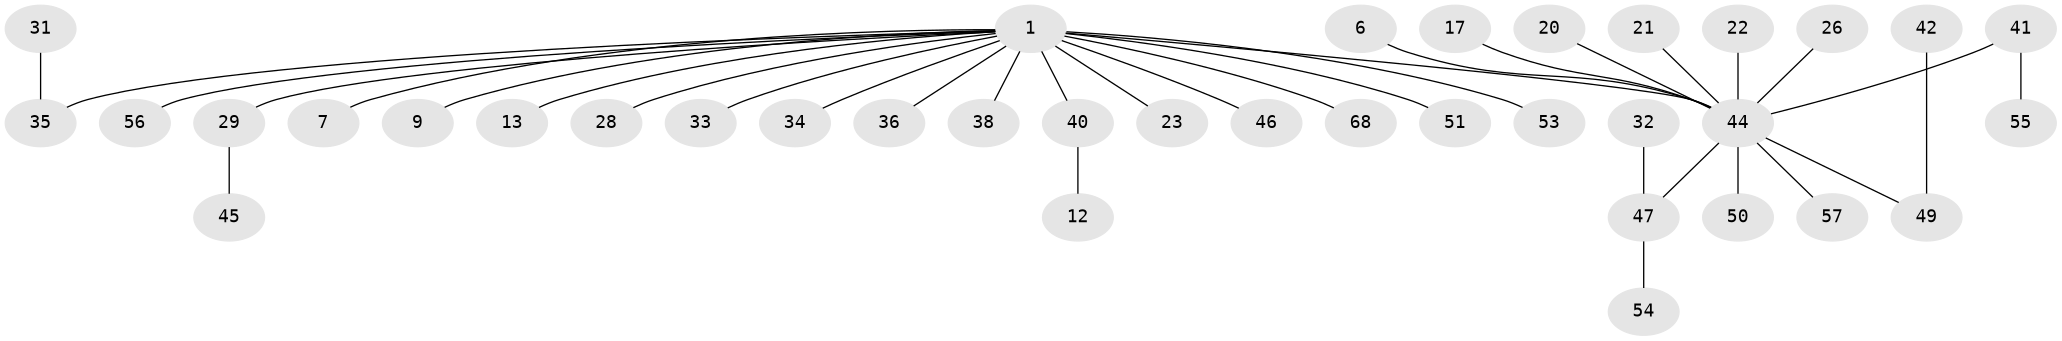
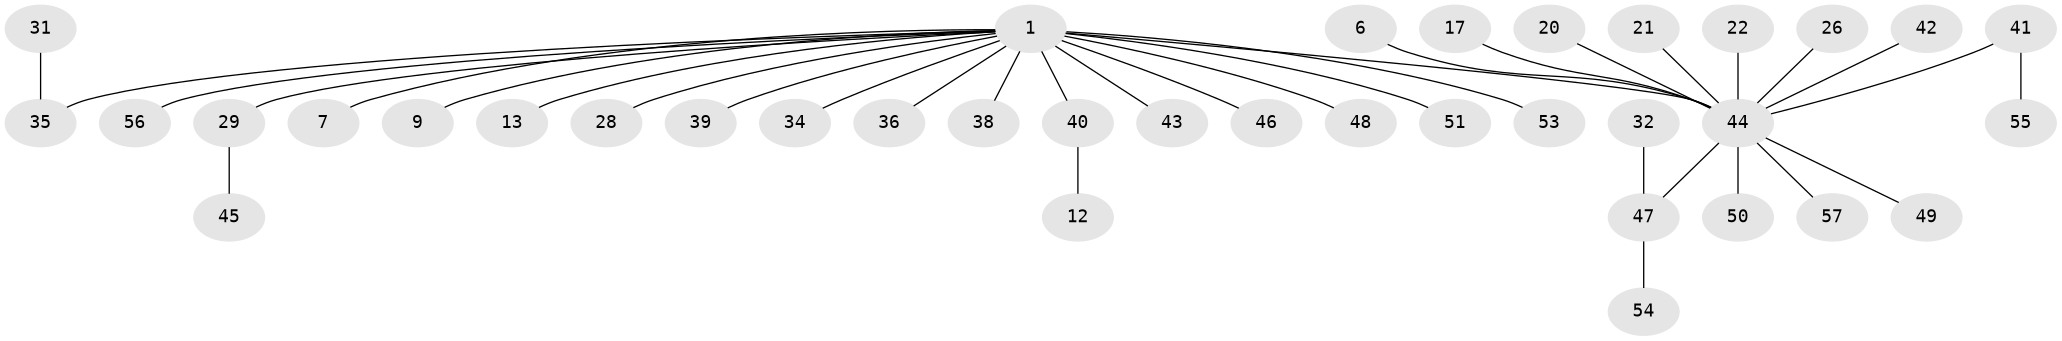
node "33": label "33" -> "39"
node "23": label "23" -> "43"
node "68": label "68" -> "48"
edge "42" -- "49": now "42" -- "44"
